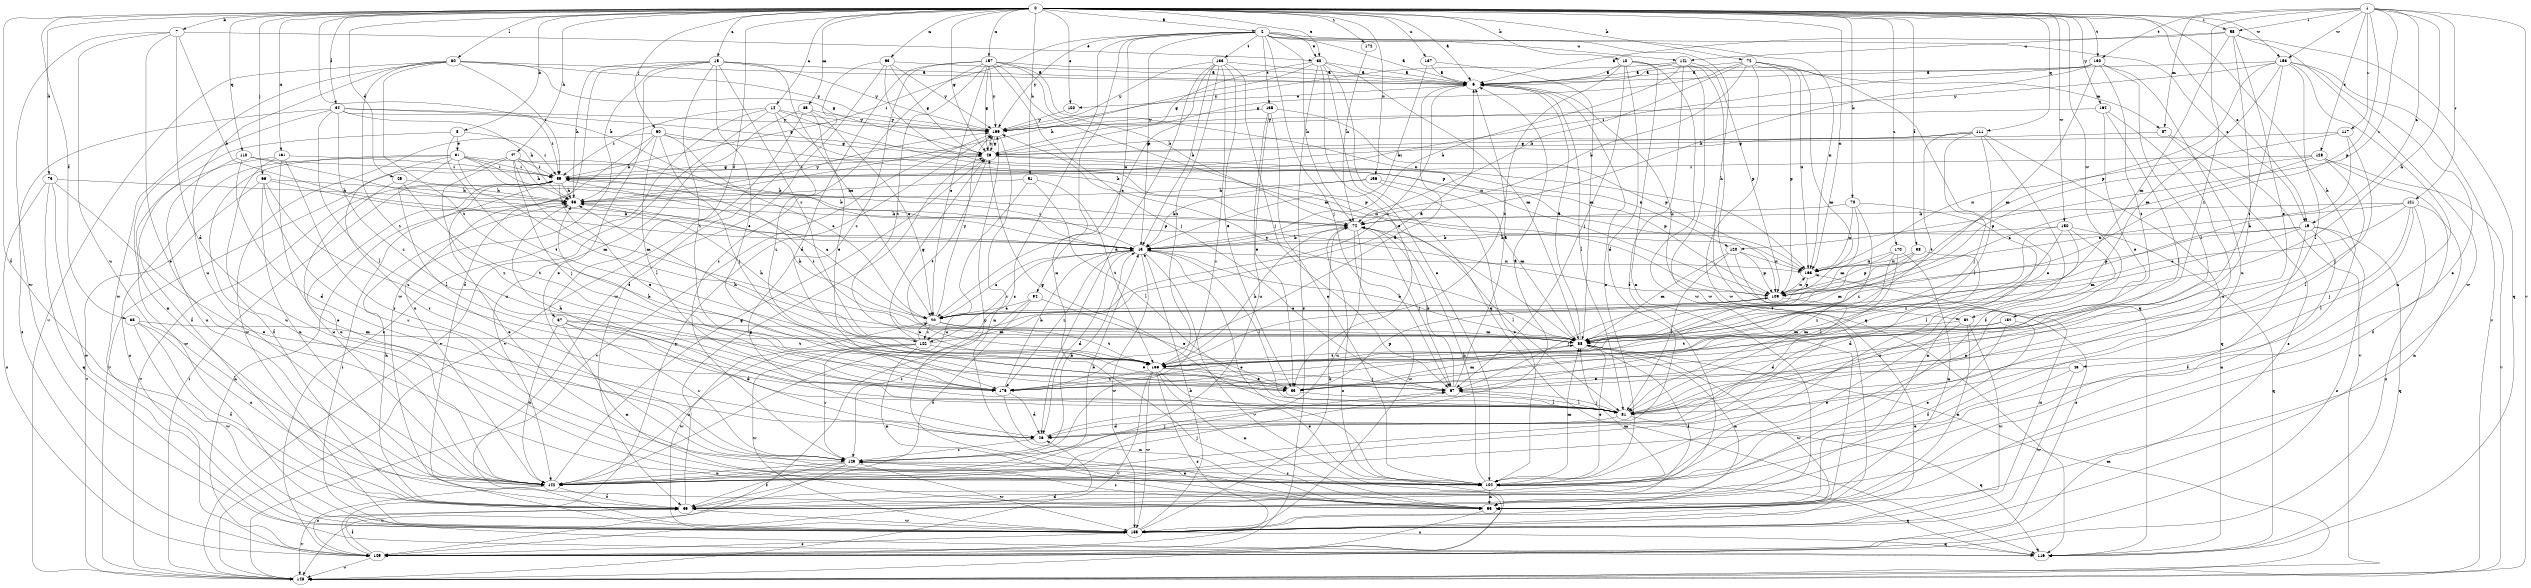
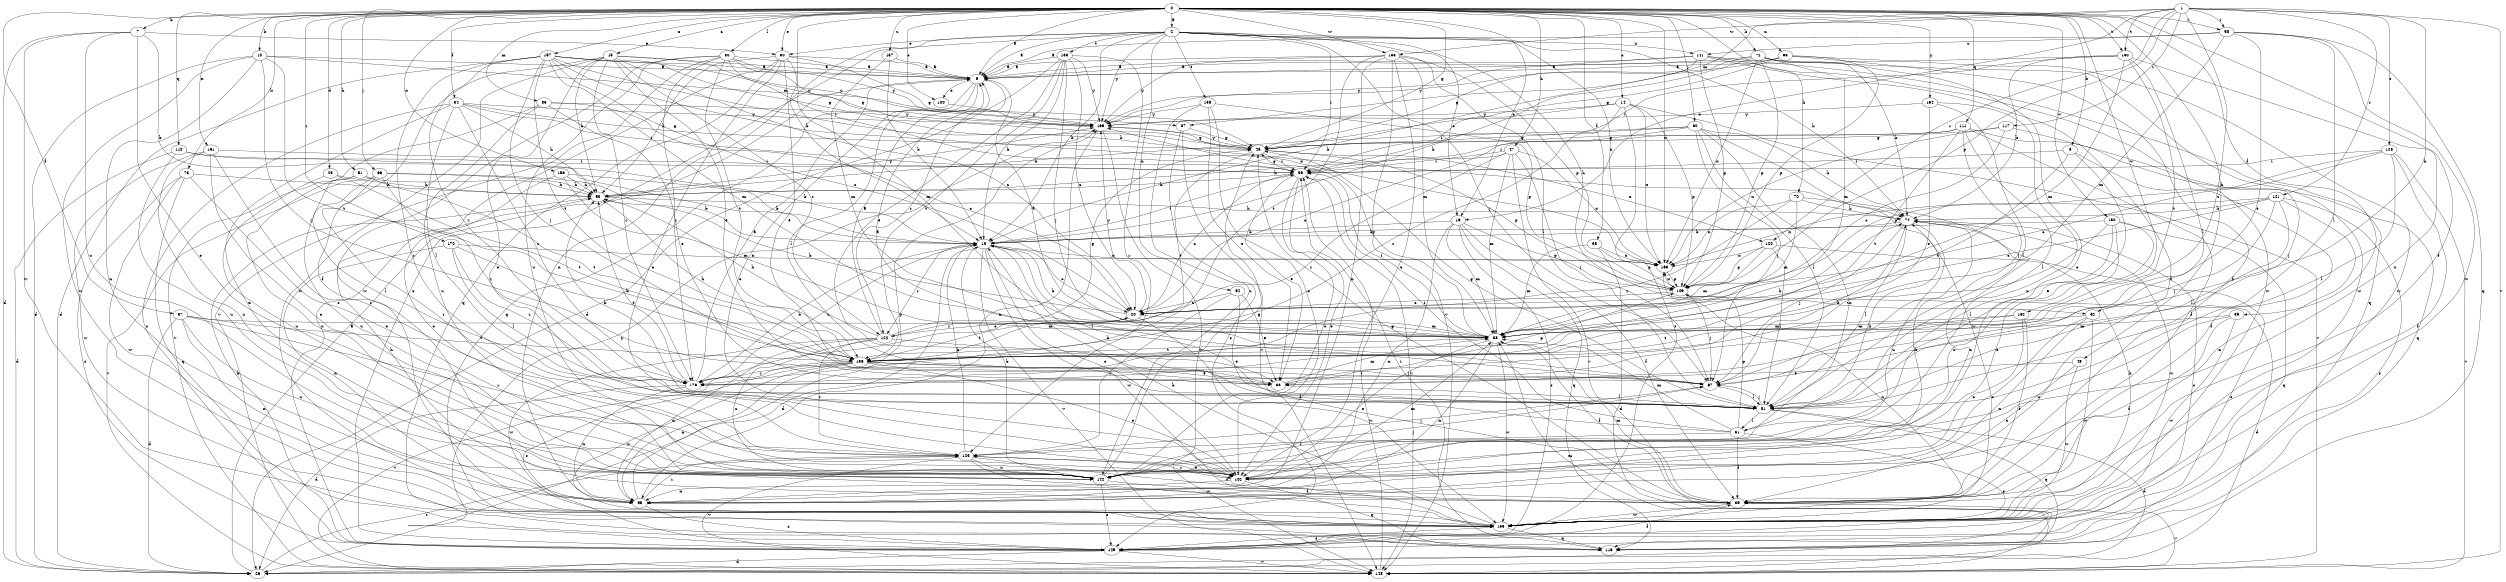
node "172": removed
edge "31" -> "81": reversed
